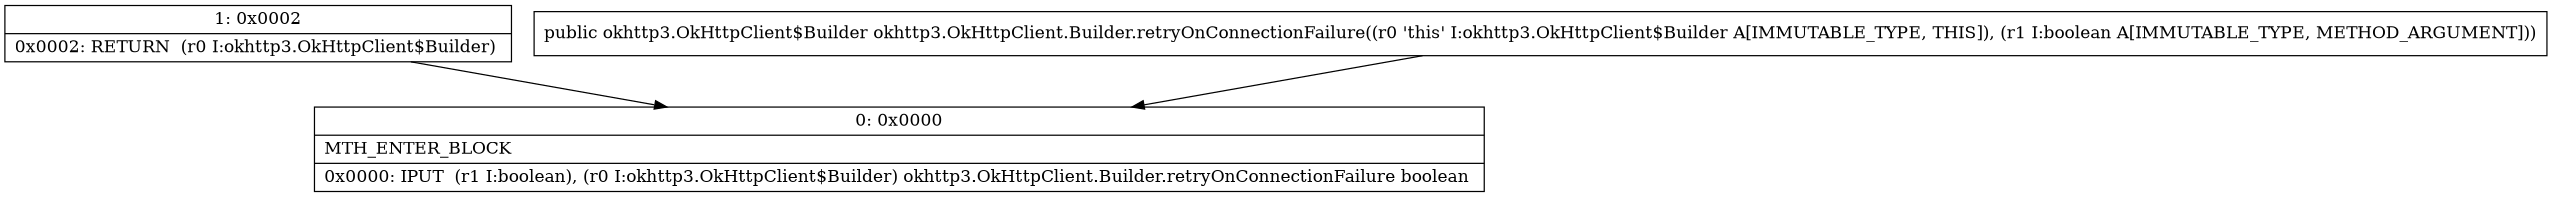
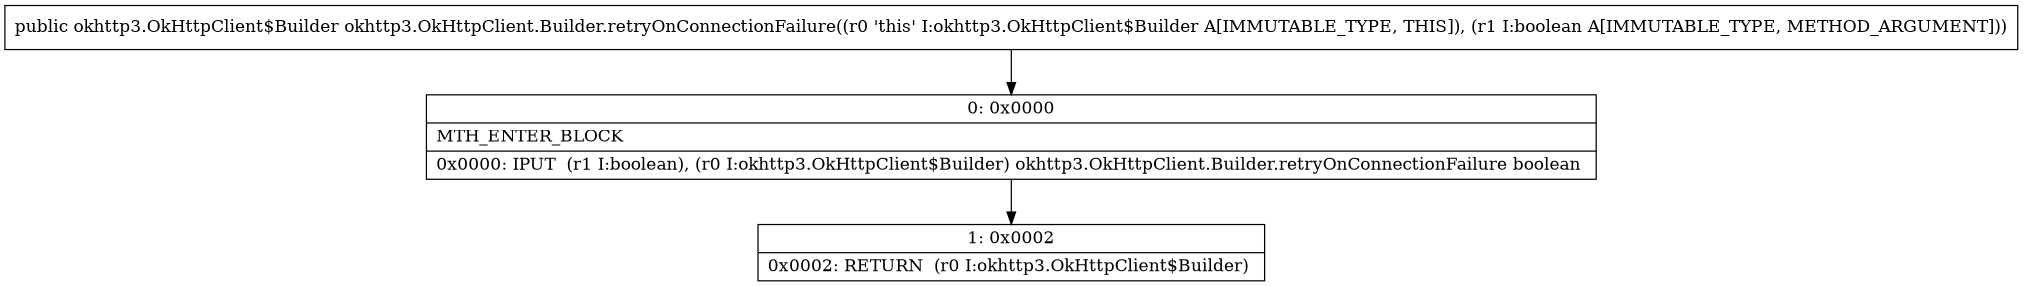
edge "1: 0x0002" -> "0: 0x0000": reversed
